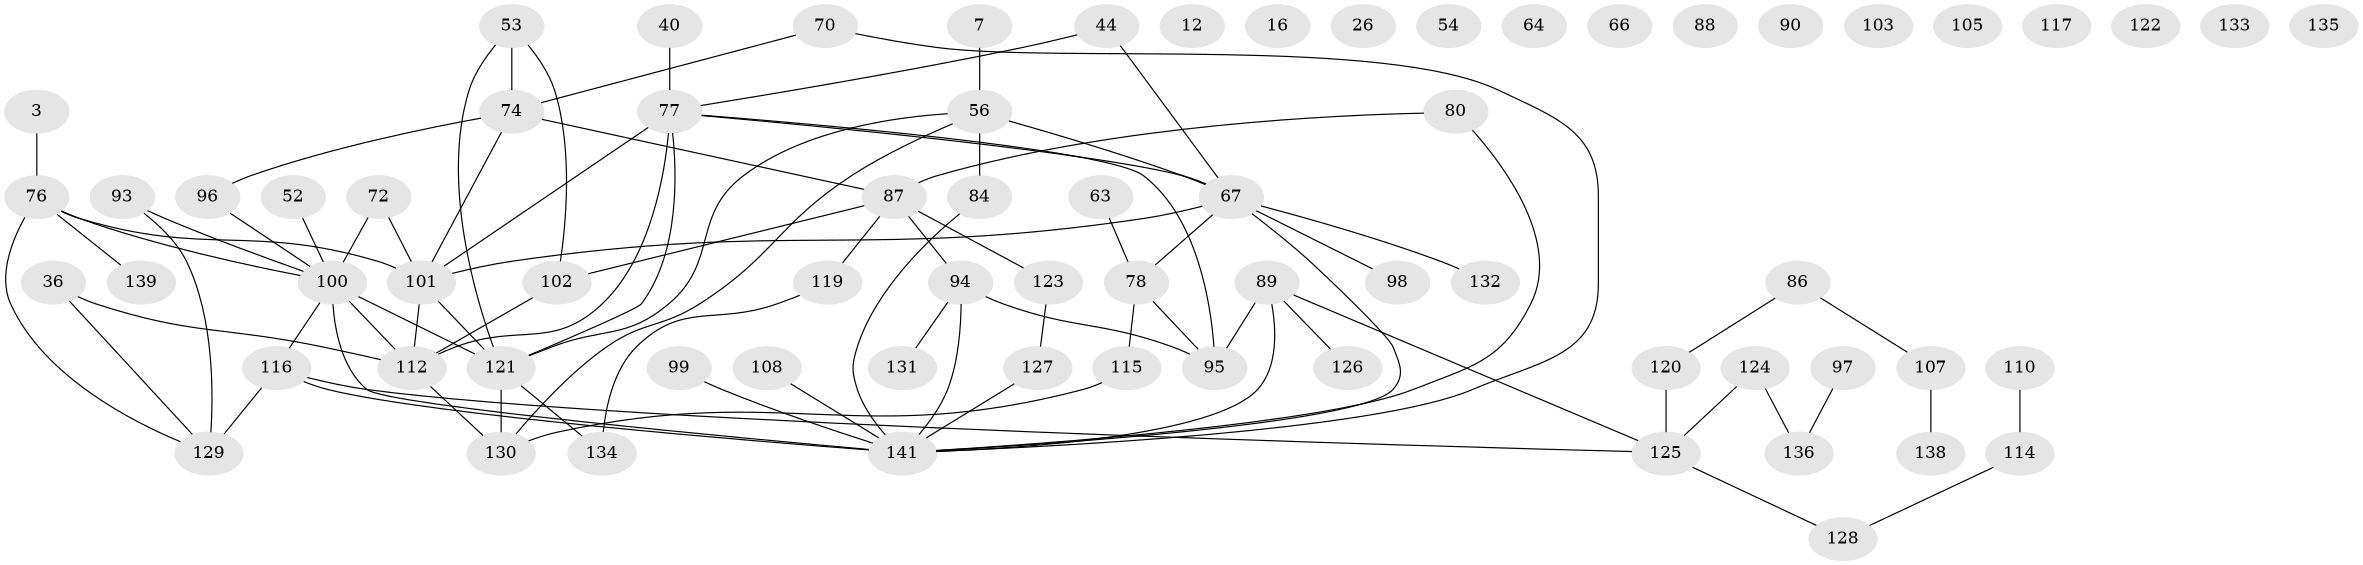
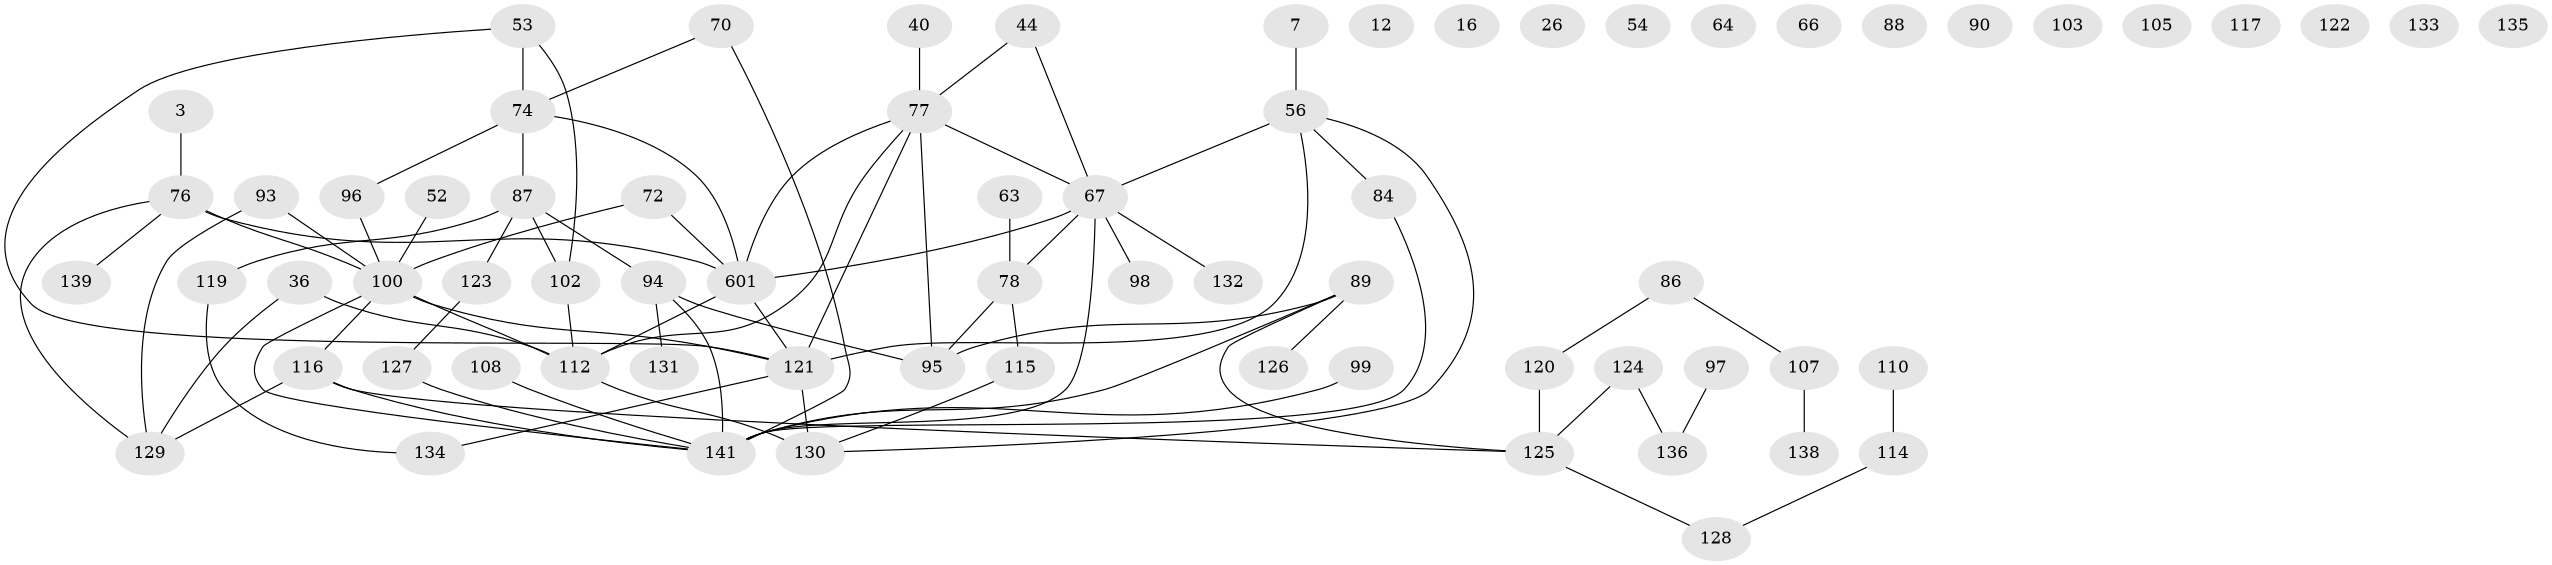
node "80": removed
node "101": label "101" -> "601"
